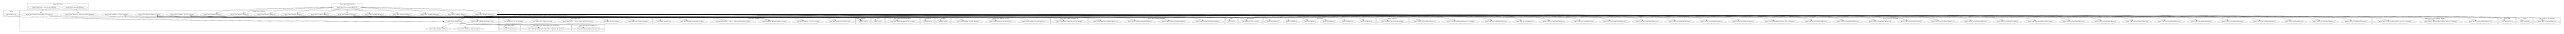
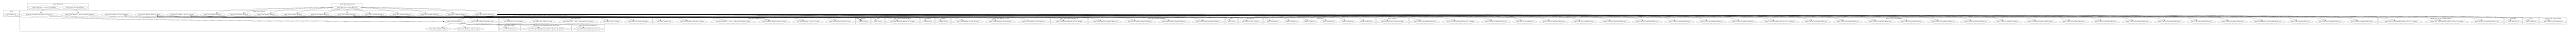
node "Moose::Util::TypeConstraints::BEGIN@39": label "Moose::Util::TypeConstraints::BEGIN@39" -> "Moose::HasMethods::TypeConstraints::BEGIN@39"
